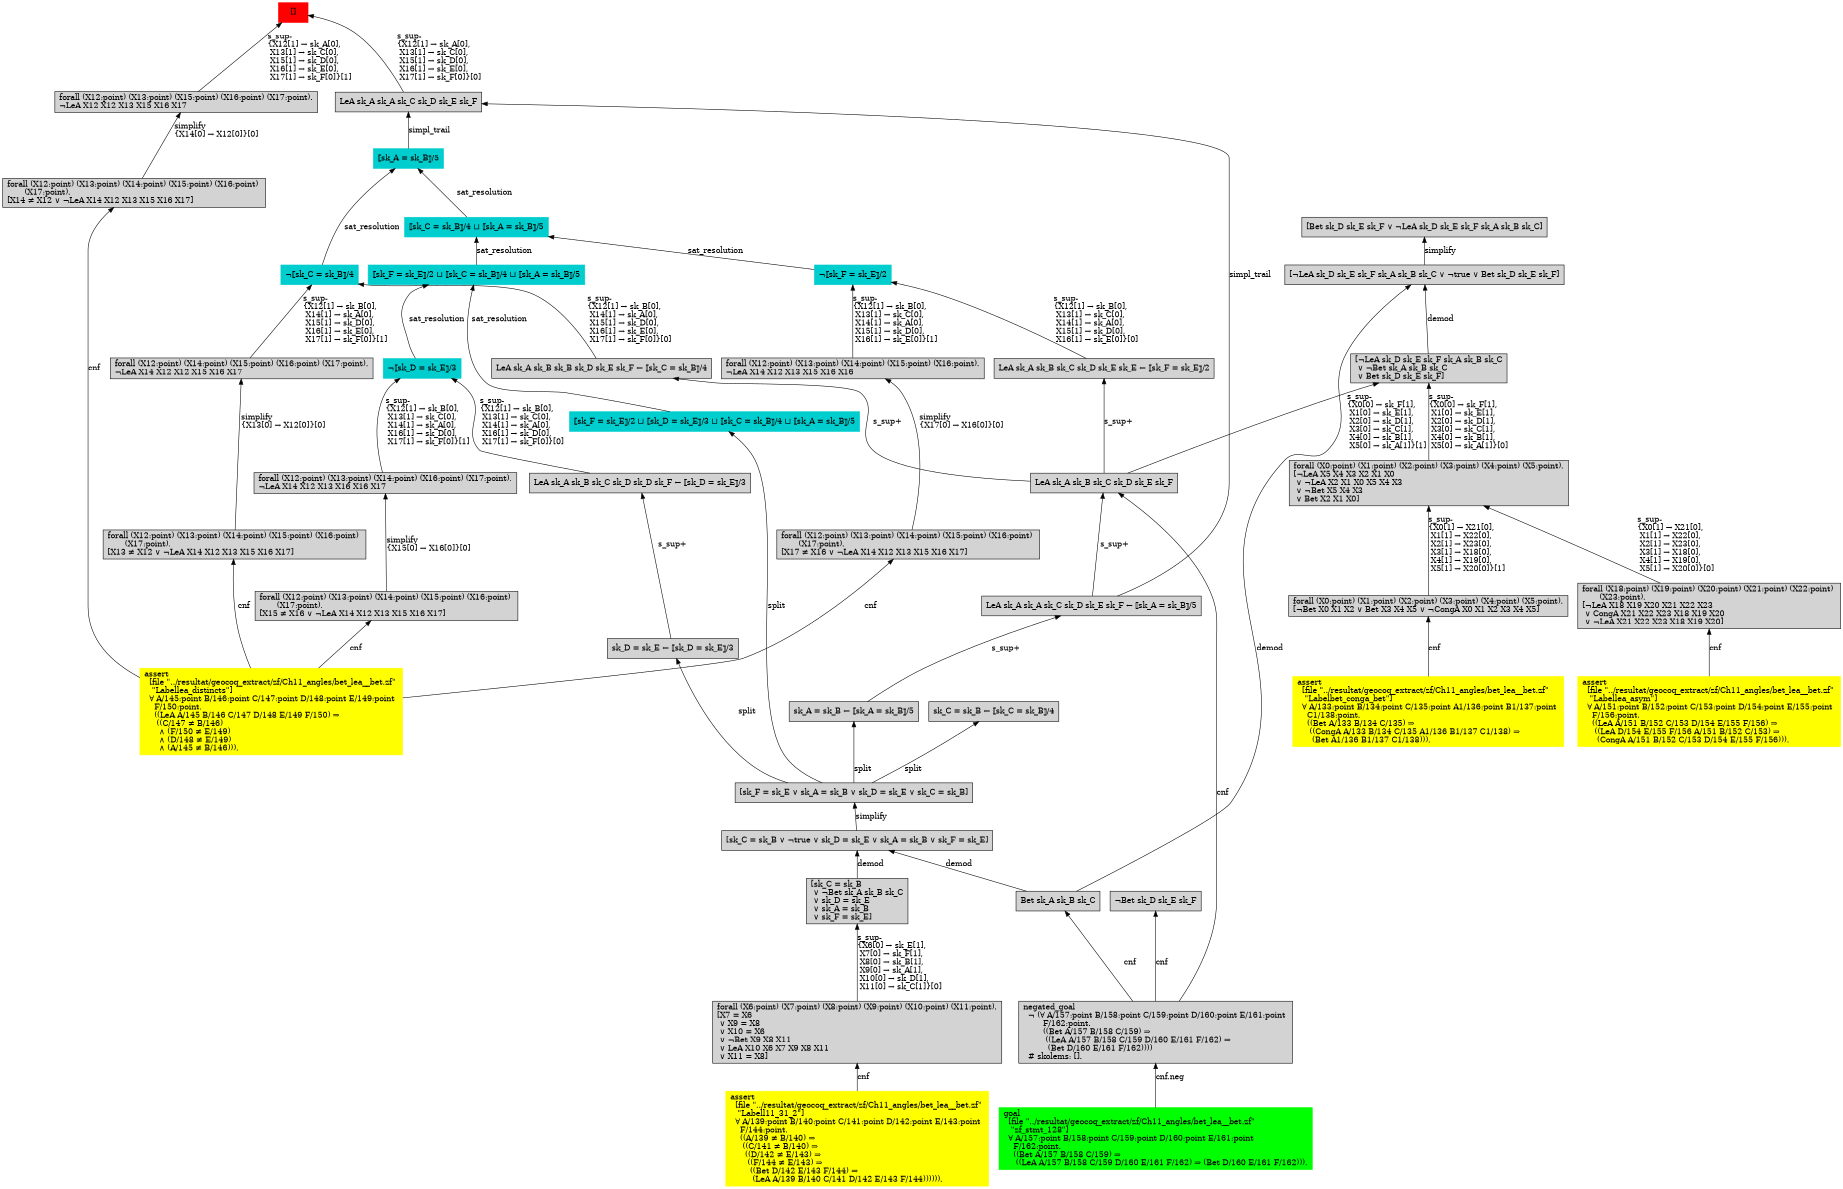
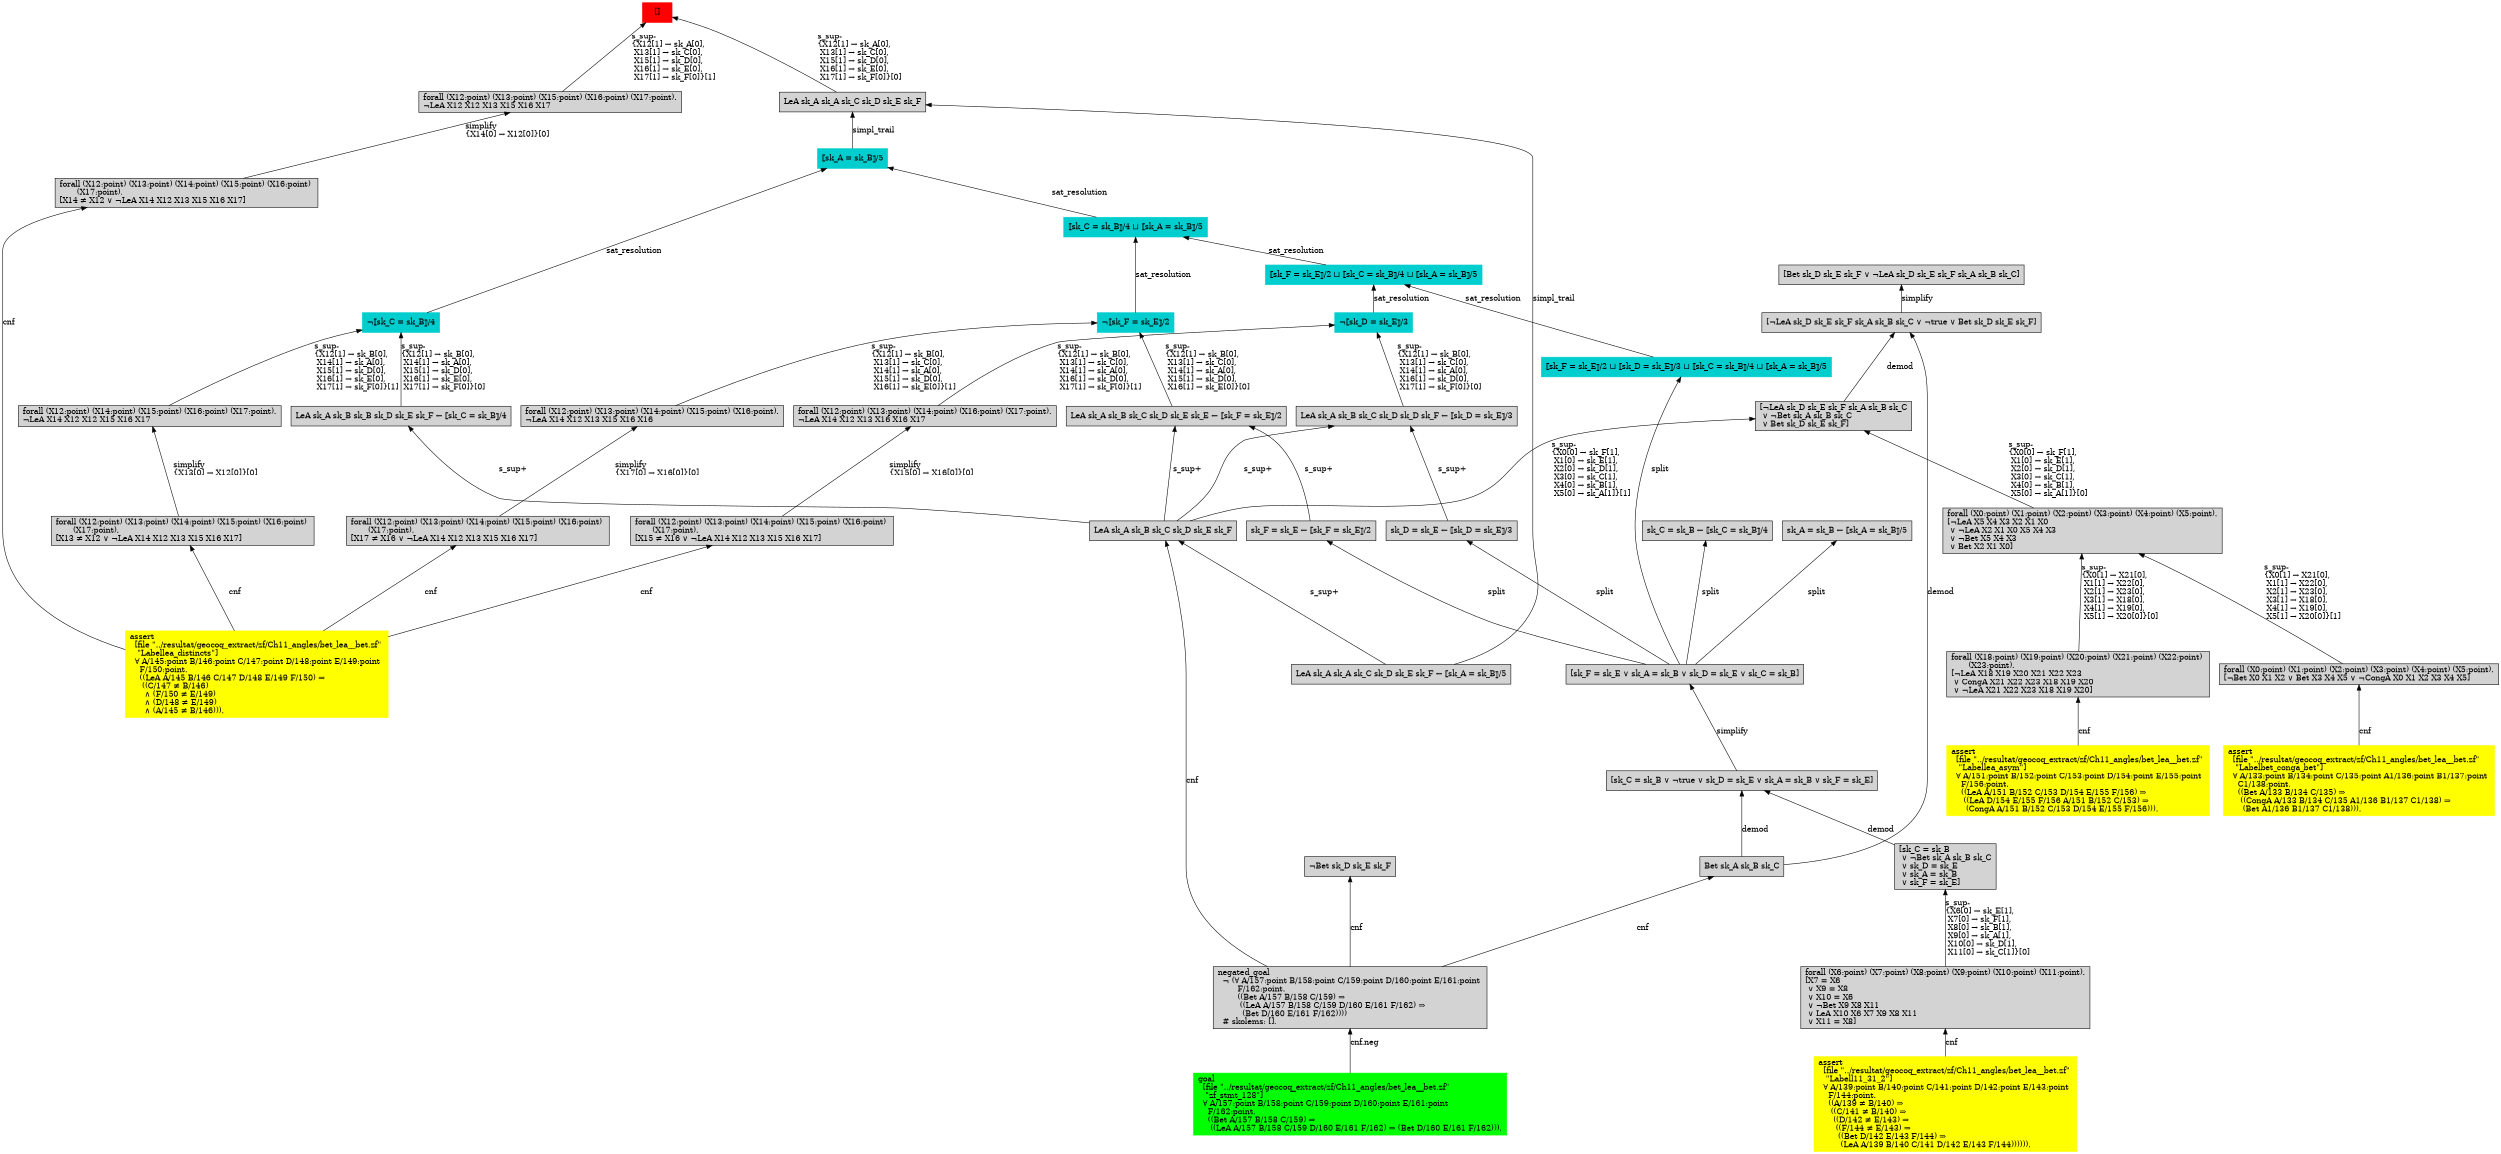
edge "LeA sk_A sk_B sk_C sk_D sk_E sk_F" -> "LeA sk_A sk_B sk_C sk_D sk_D sk_F ← ⟦sk_D = sk_E⟧/3": added, label "s_sup+"
node "sk_F = sk_E ← ⟦sk_F = sk_E⟧/2": added
edge "sk_A = sk_B ← ⟦sk_A = sk_B⟧/5" -> "LeA sk_A sk_A sk_C sk_D sk_E sk_F ← ⟦sk_A = sk_B⟧/5": removed, label "s_sup+"
